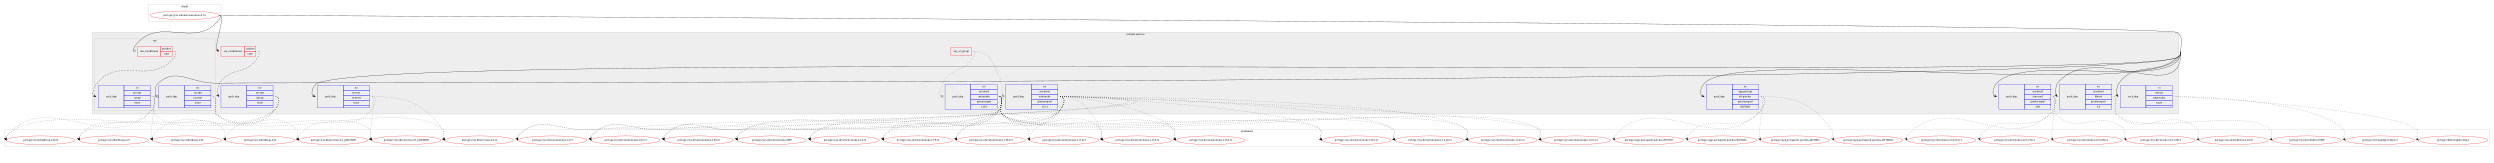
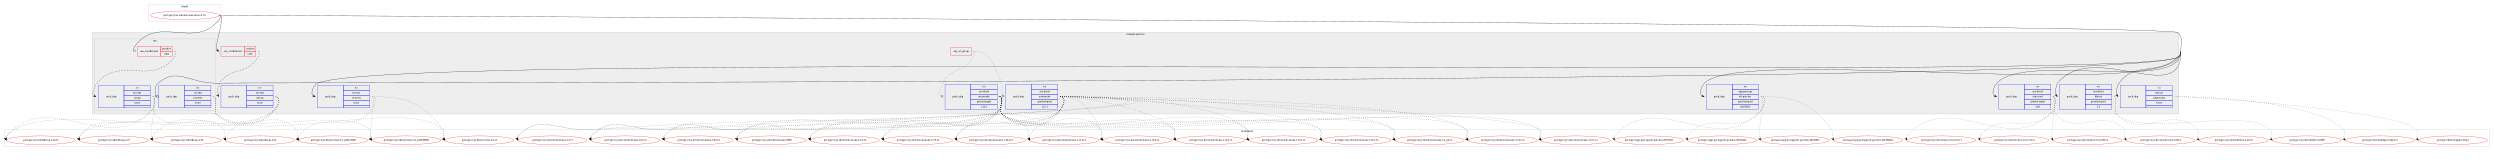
node "portage://sys-devel/automake-1.16.1-r1": added
node "portage://sys-devel/automake-1.4_p6-r2": label "portage://sys-devel/automake-1.4_p6-r2" -> "portage://any-devel/automake-1.4_p6-r2"
